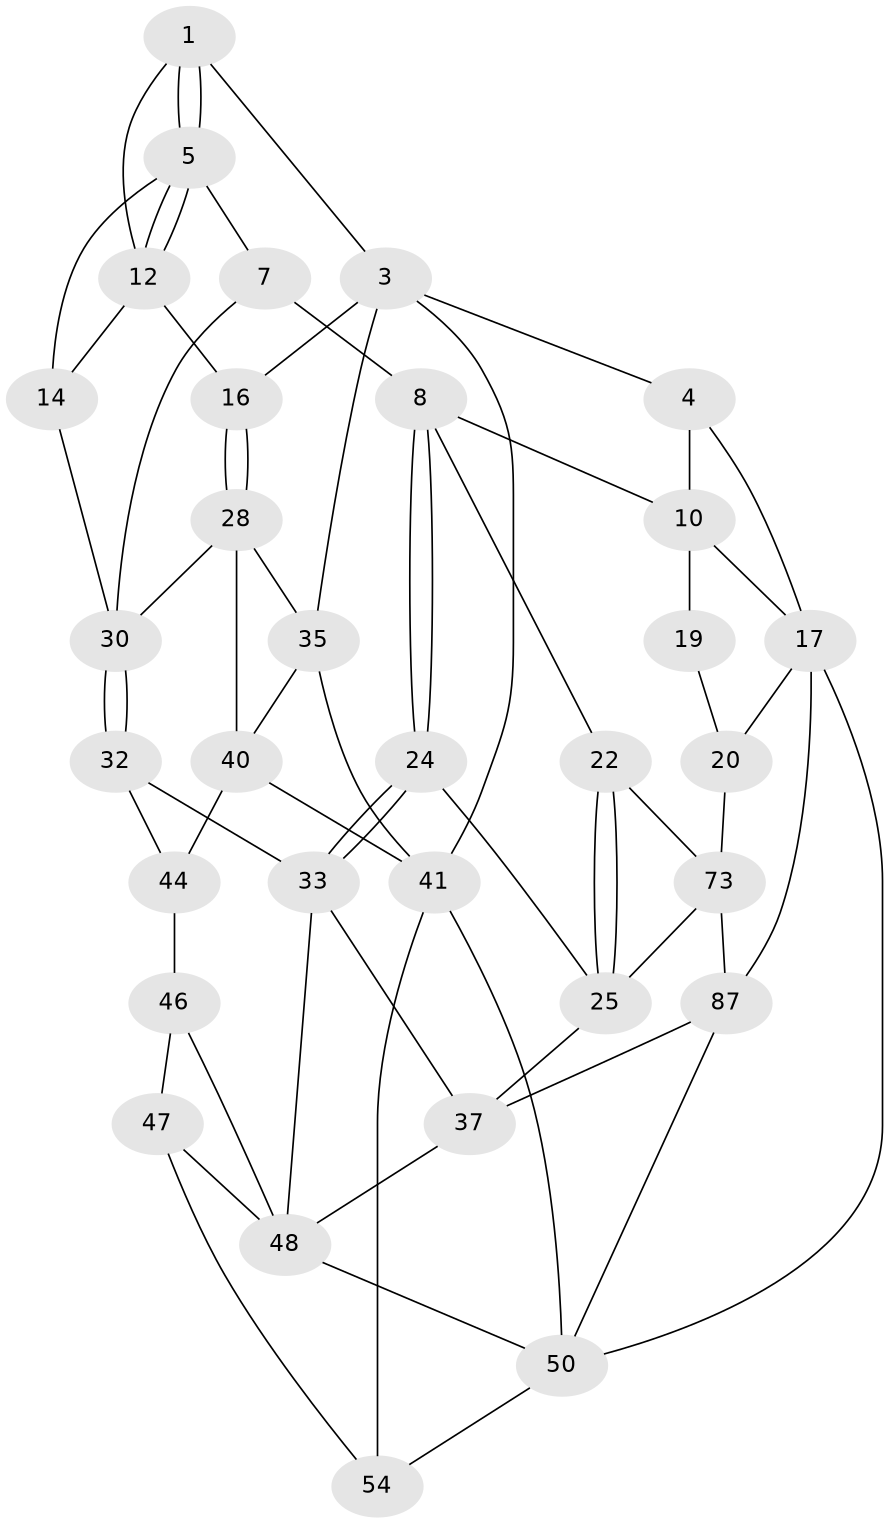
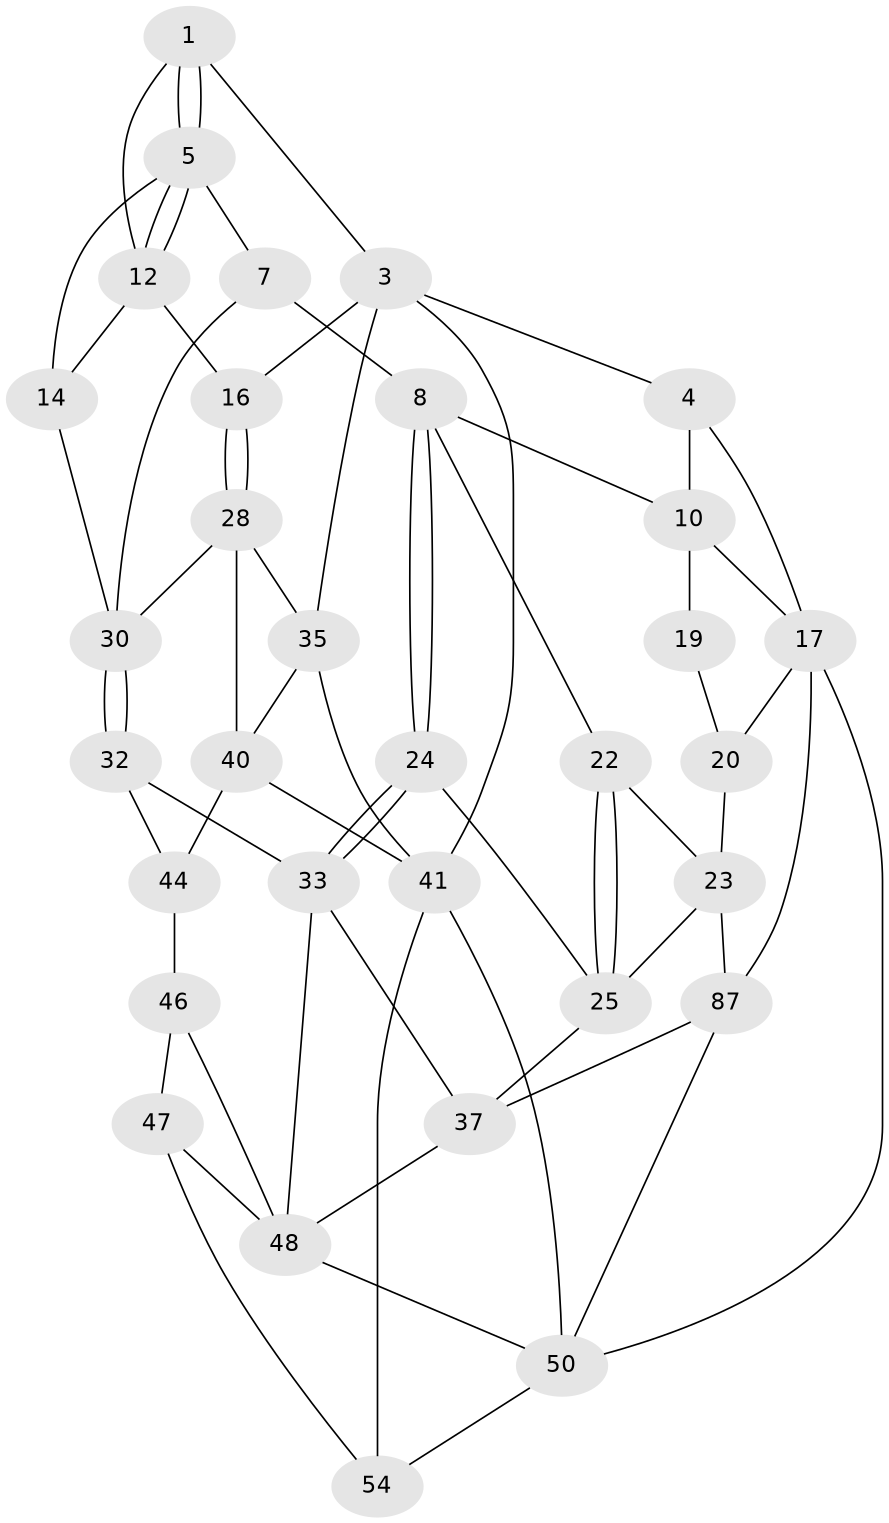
node "73": label "73" -> "23"
